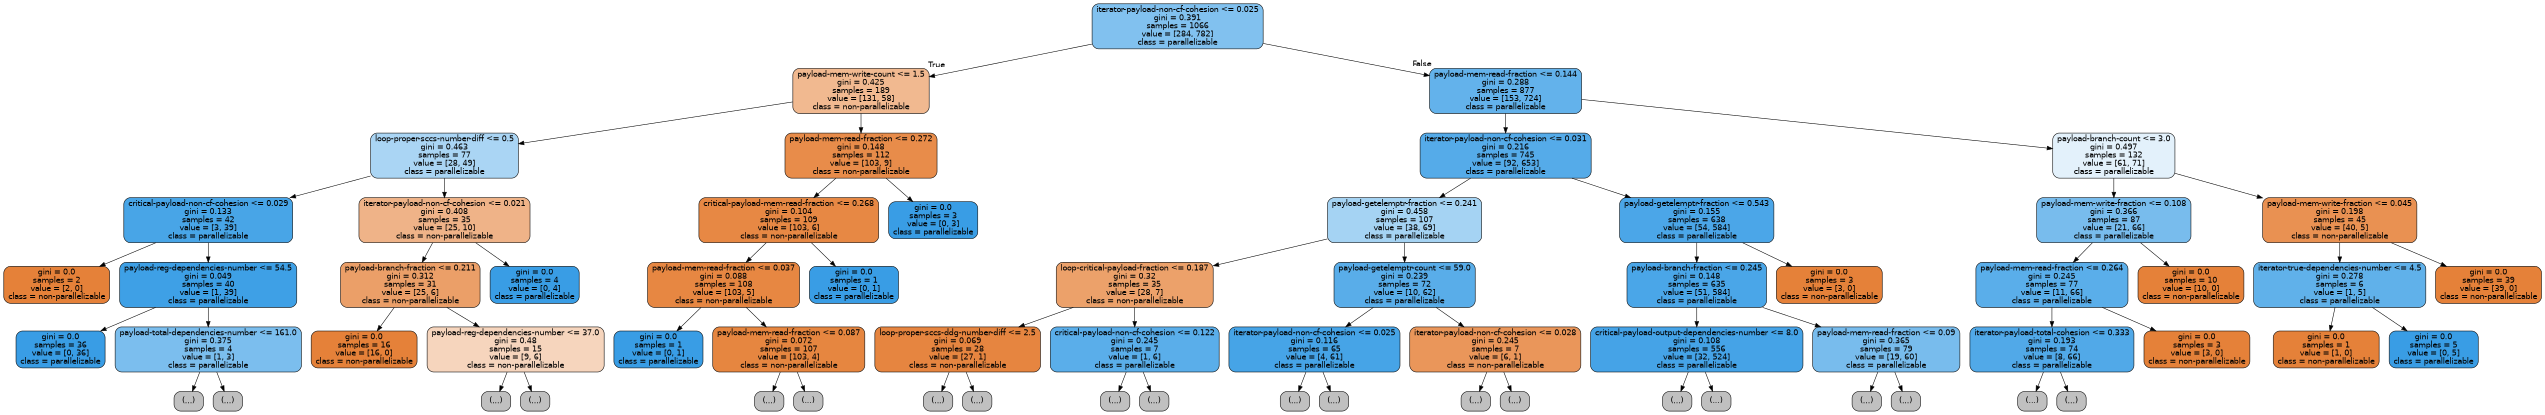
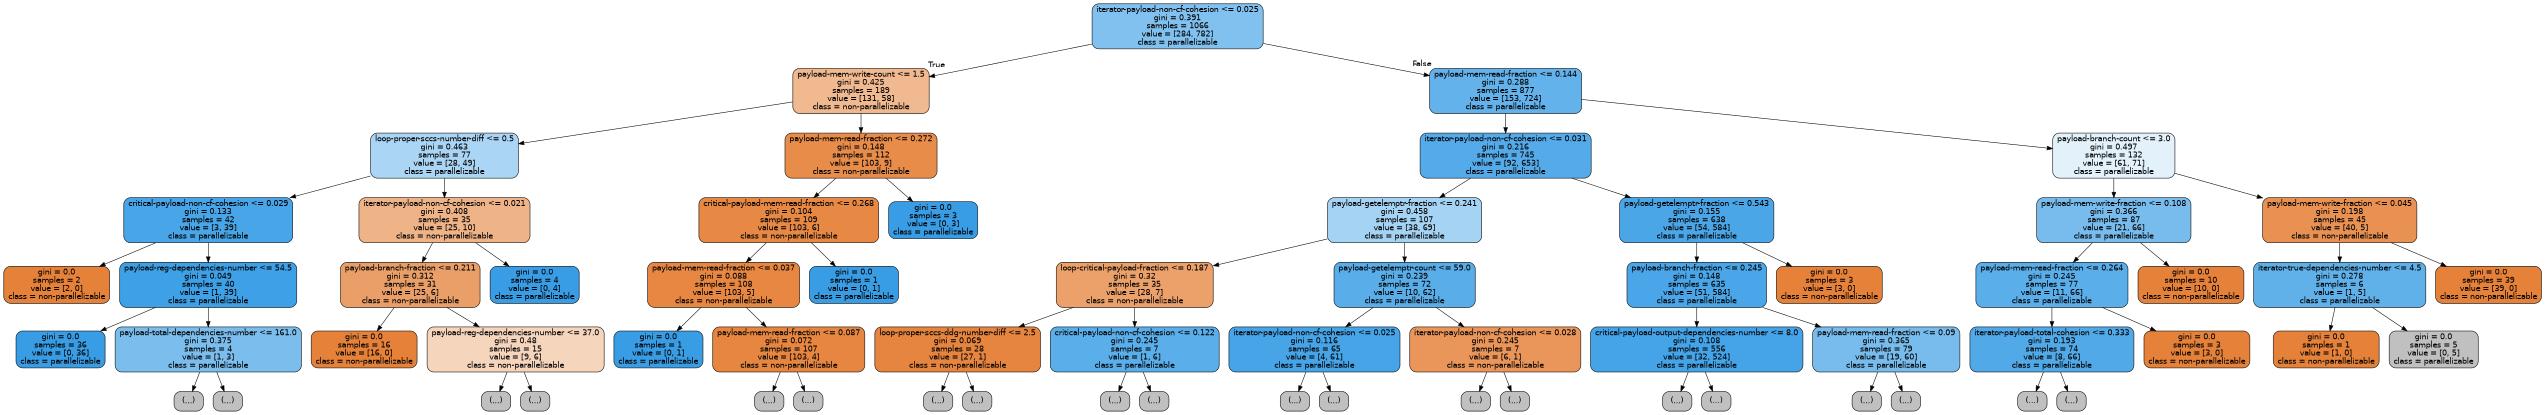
node "gini = 0.0 samples = 5 value = [0, 5] class = parallelizable": fillcolor #399de5ff -> #c0c0c0
